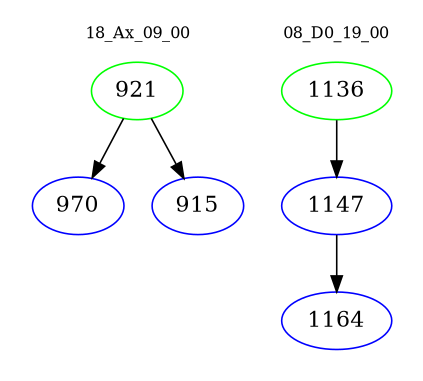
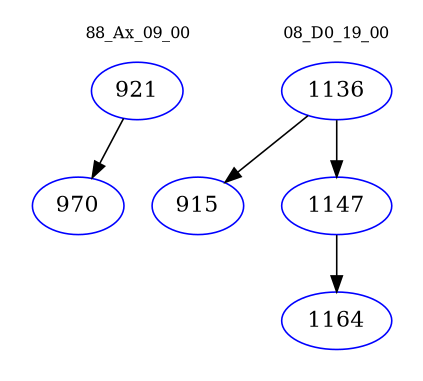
cluster "18_Ax_09_00": label "18_Ax_09_00" -> "88_Ax_09_00"
node "921": color green -> blue
node "1136": color green -> blue
edge "921" -> "915": now "1136" -> "915"
